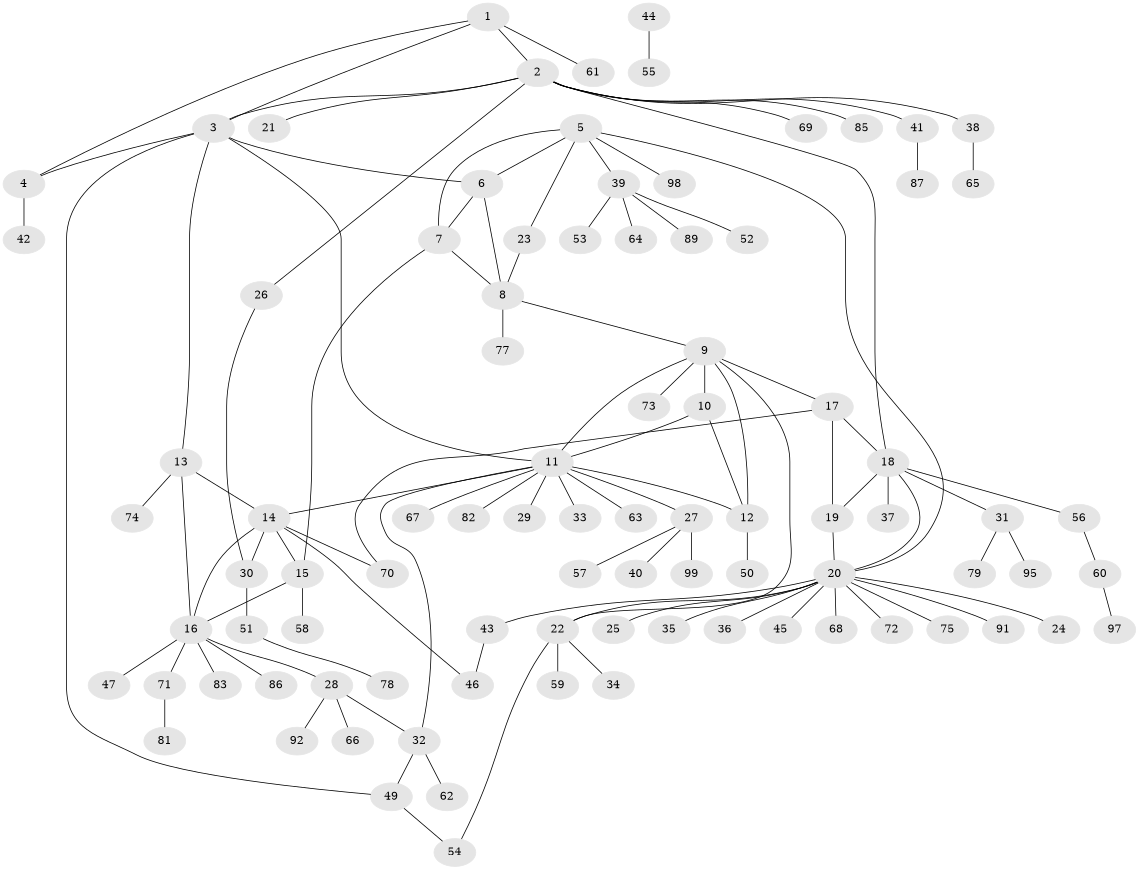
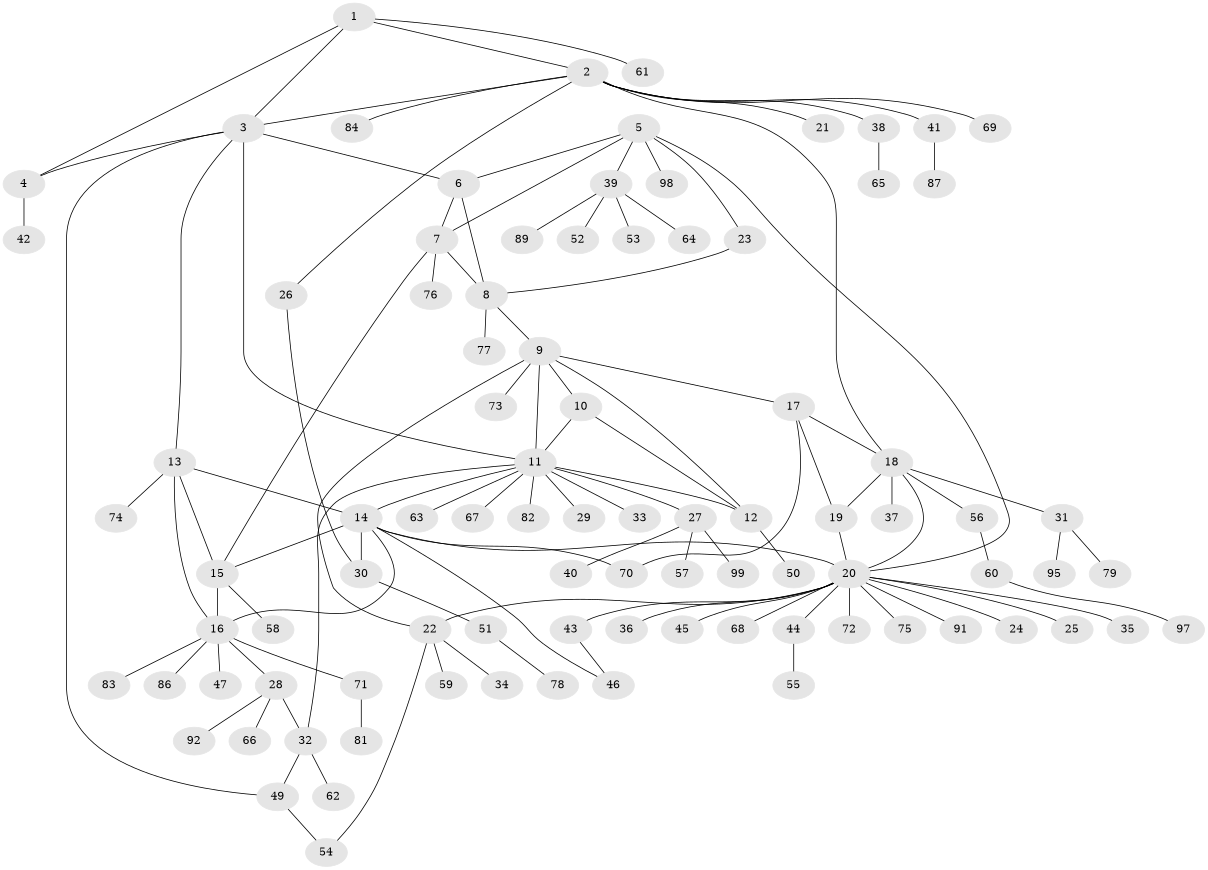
node "85": label "85" -> "84"
node "76": added
edge "13" -- "15": added
edge "14" -- "20": added
edge "20" -- "44": added
